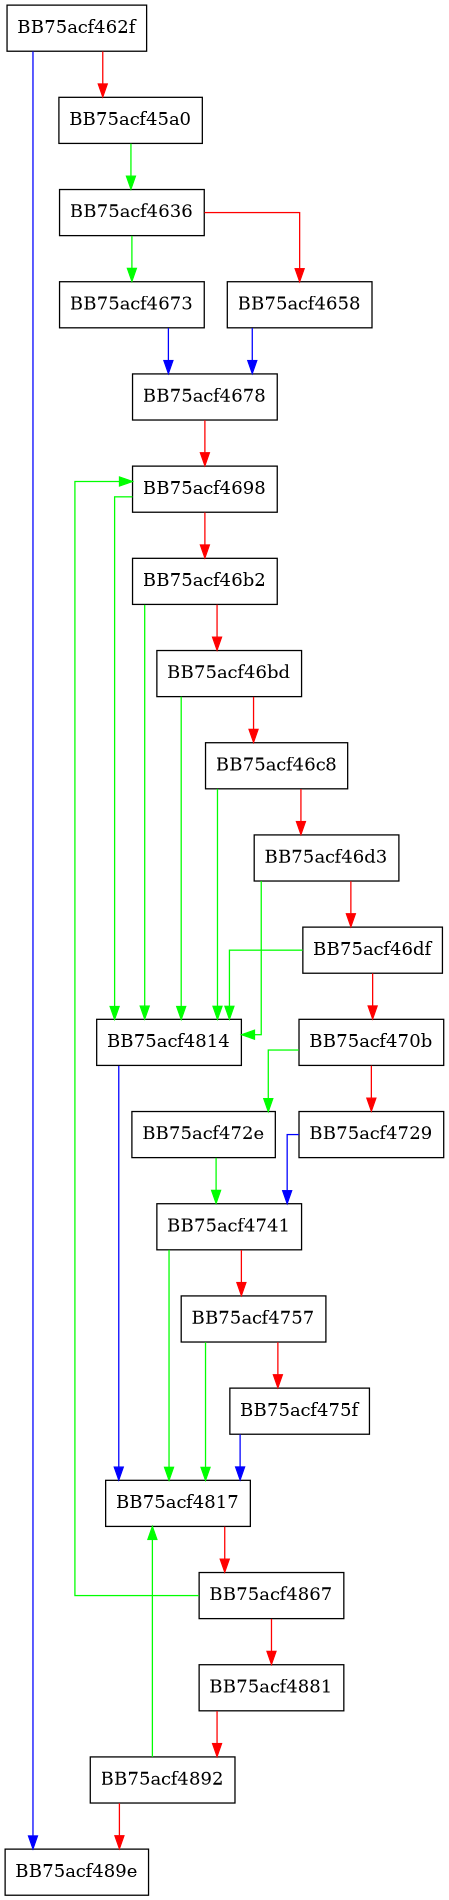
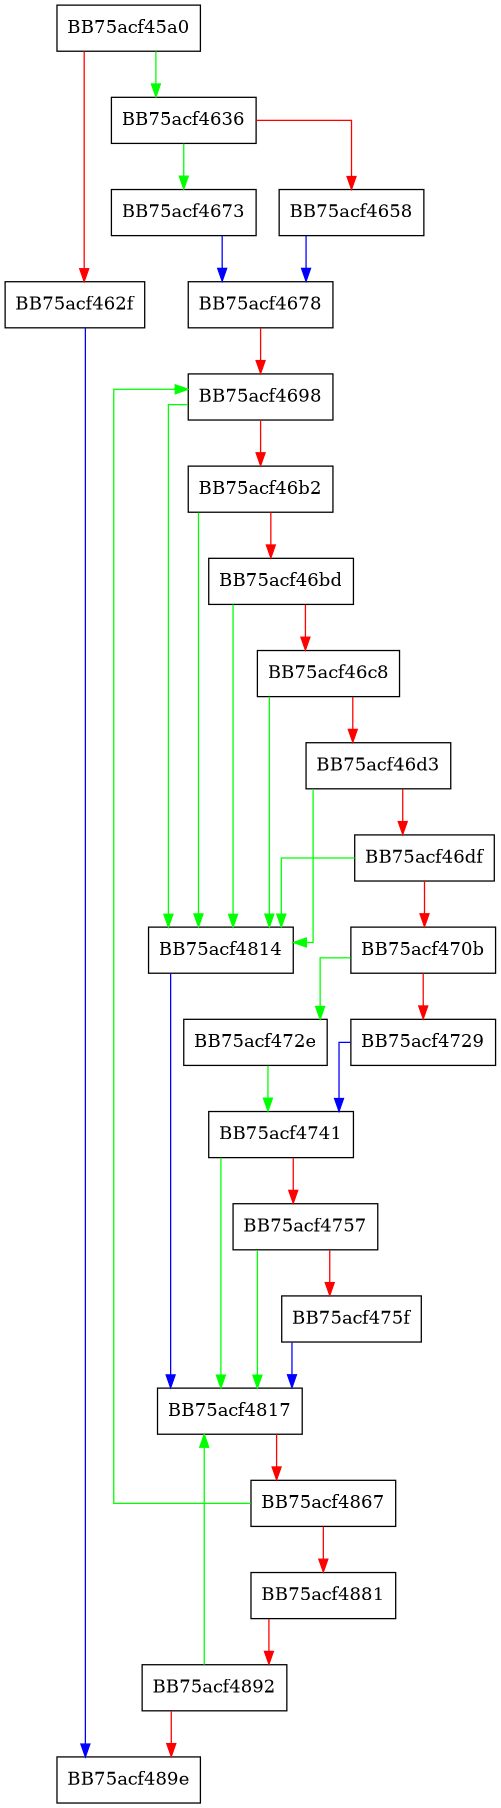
edge "BB75acf462f" -> "BB75acf45a0": reversed
